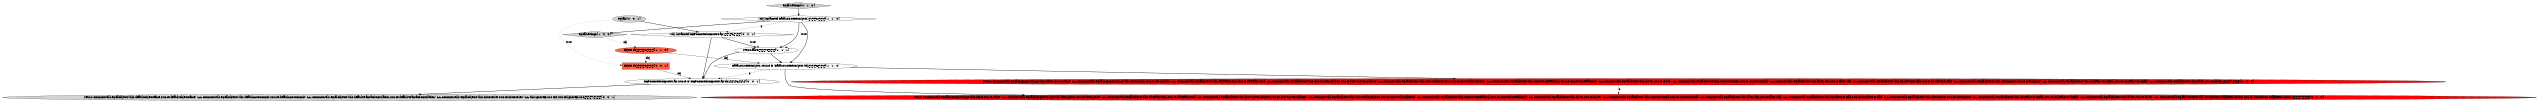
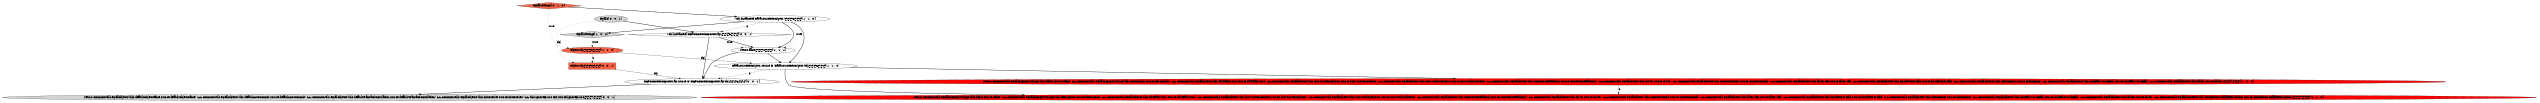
node "equalSettings['0', '1', '0']": fillcolor lightgray -> tomato
node "!(obj instanceof DataSourceDescriptor)@@@3@@@['1', '1', '0']": shape diamond -> ellipse
edge "equalSettings['0', '1', '0']" -> "Object obj@@@2@@@['1', '1', '0']": added, label "true"
edge "equals['0', '0', '1']" -> "Object obj@@@2@@@['0', '0', '1']": label "true" -> "obj"
edge "equalSettings['1', '0', '0']" -> "Object obj@@@2@@@['1', '1', '0']": label "obj" -> "true"
edge "Object obj@@@2@@@['1', '1', '0']" -> "Object obj@@@2@@@['0', '0', '1']": label "obj" -> "0"
